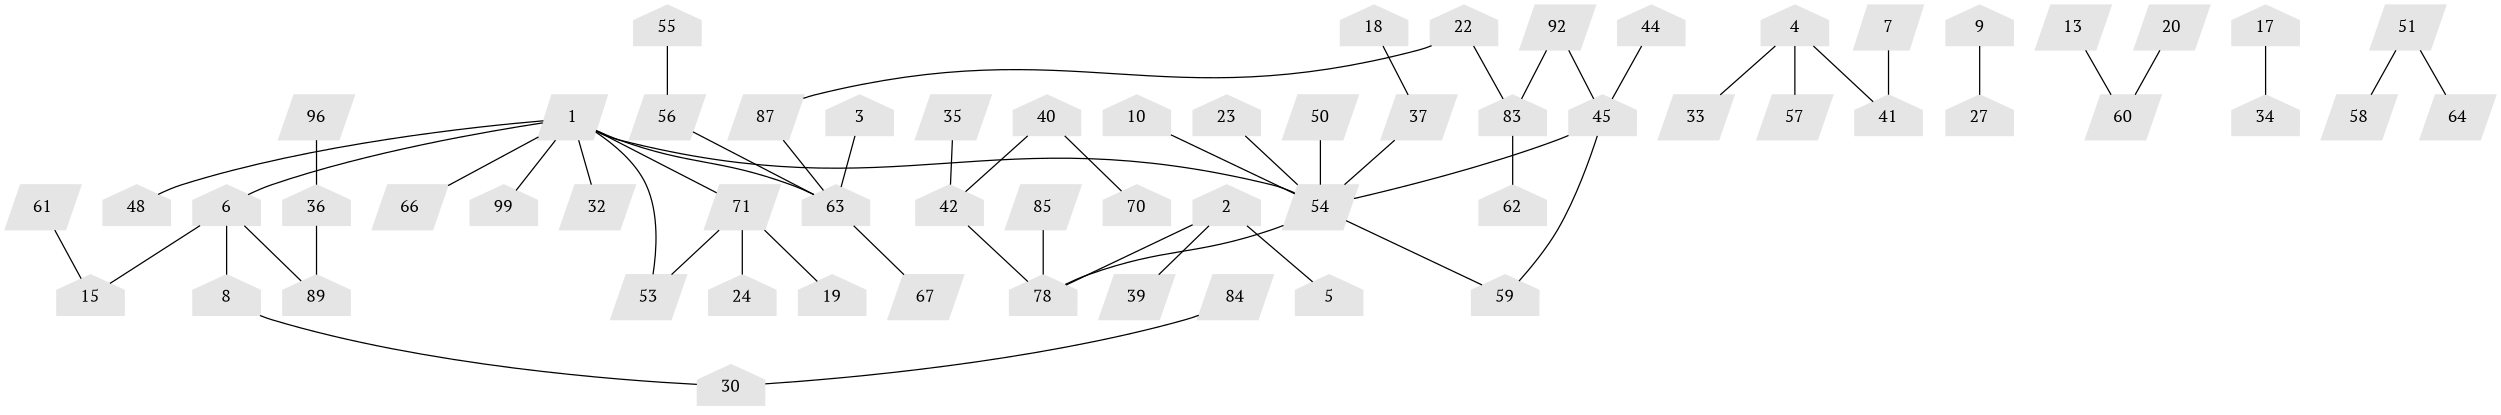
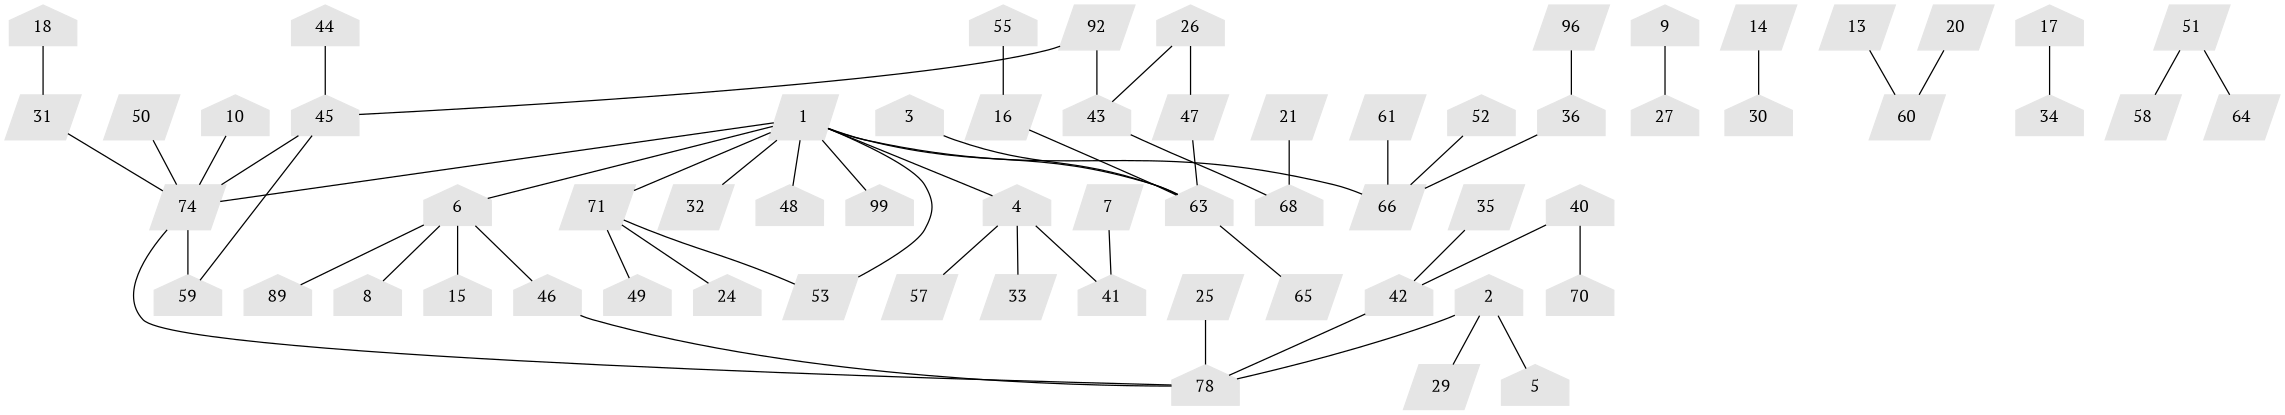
node "22": label "22" -> "26"
node "56": label "56" -> "16"
node "87": label "87" -> "47"
node "23": removed
node "21": added
node "37": label "37" -> "31"
node "52": added
node "83": label "83" -> "43"
edge "1" -- "4": added
node "85": label "85" -> "25"
node "54": label "54" -> "74"
node "62": label "62" -> "68"
edge "36" -- "89": now "36" -- "66"
edge "61" -- "15": now "61" -- "66"
node "46": added
node "19": label "19" -> "49"
node "67": label "67" -> "65"
node "39": label "39" -> "29"
node "84": label "84" -> "14"
edge "8" -- "30": removed
